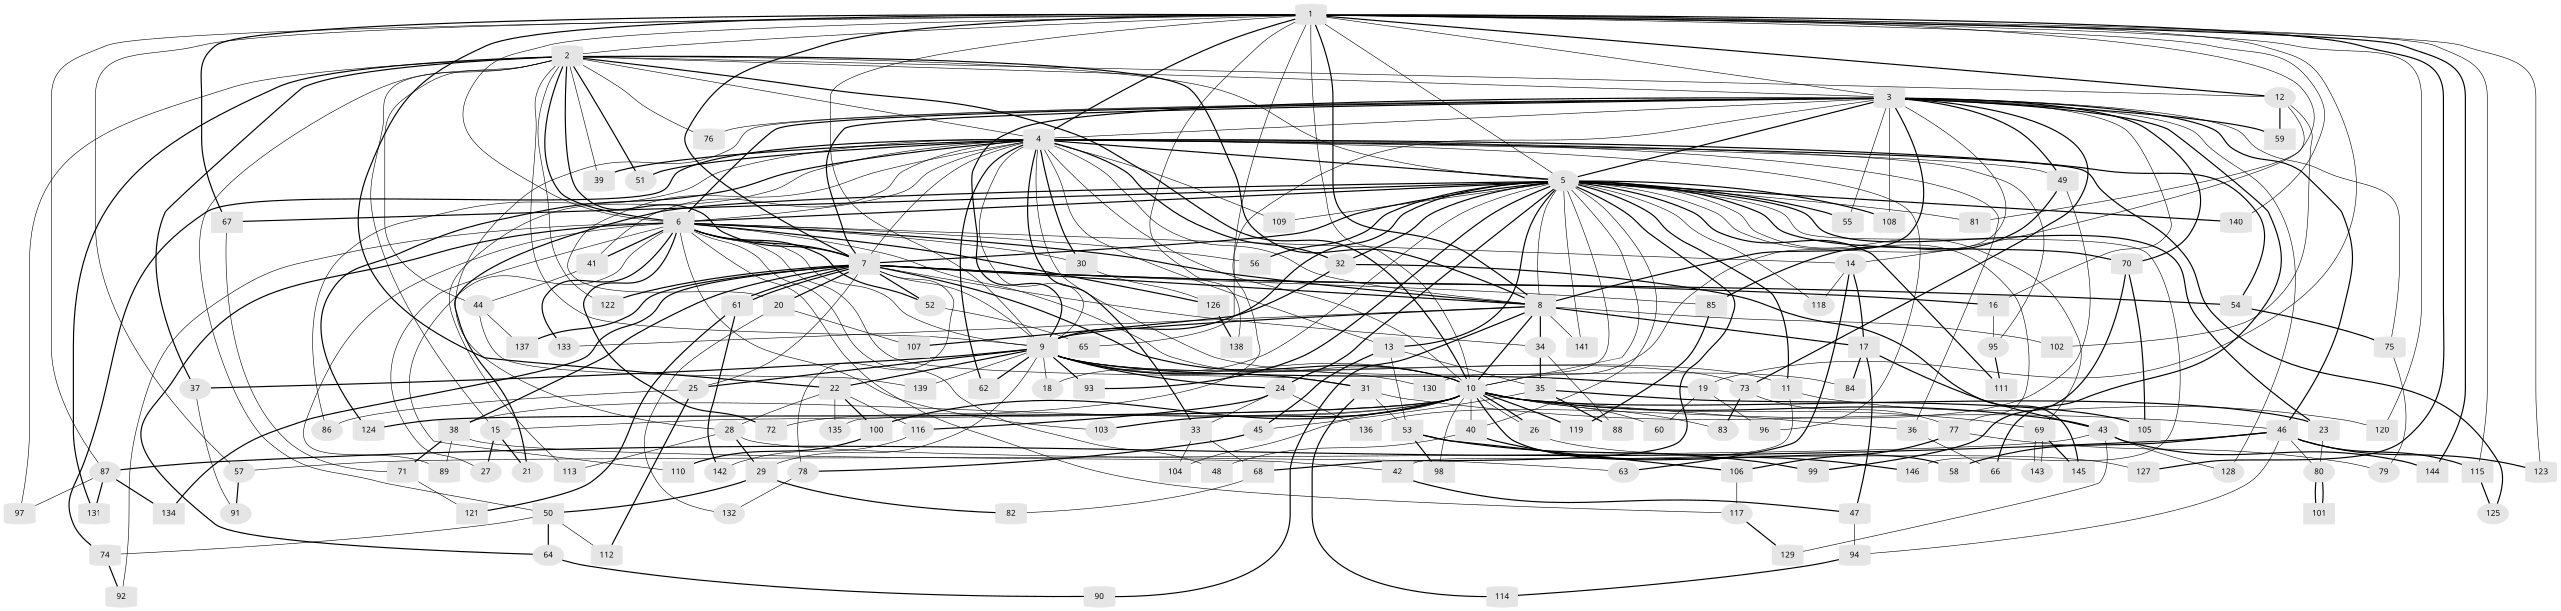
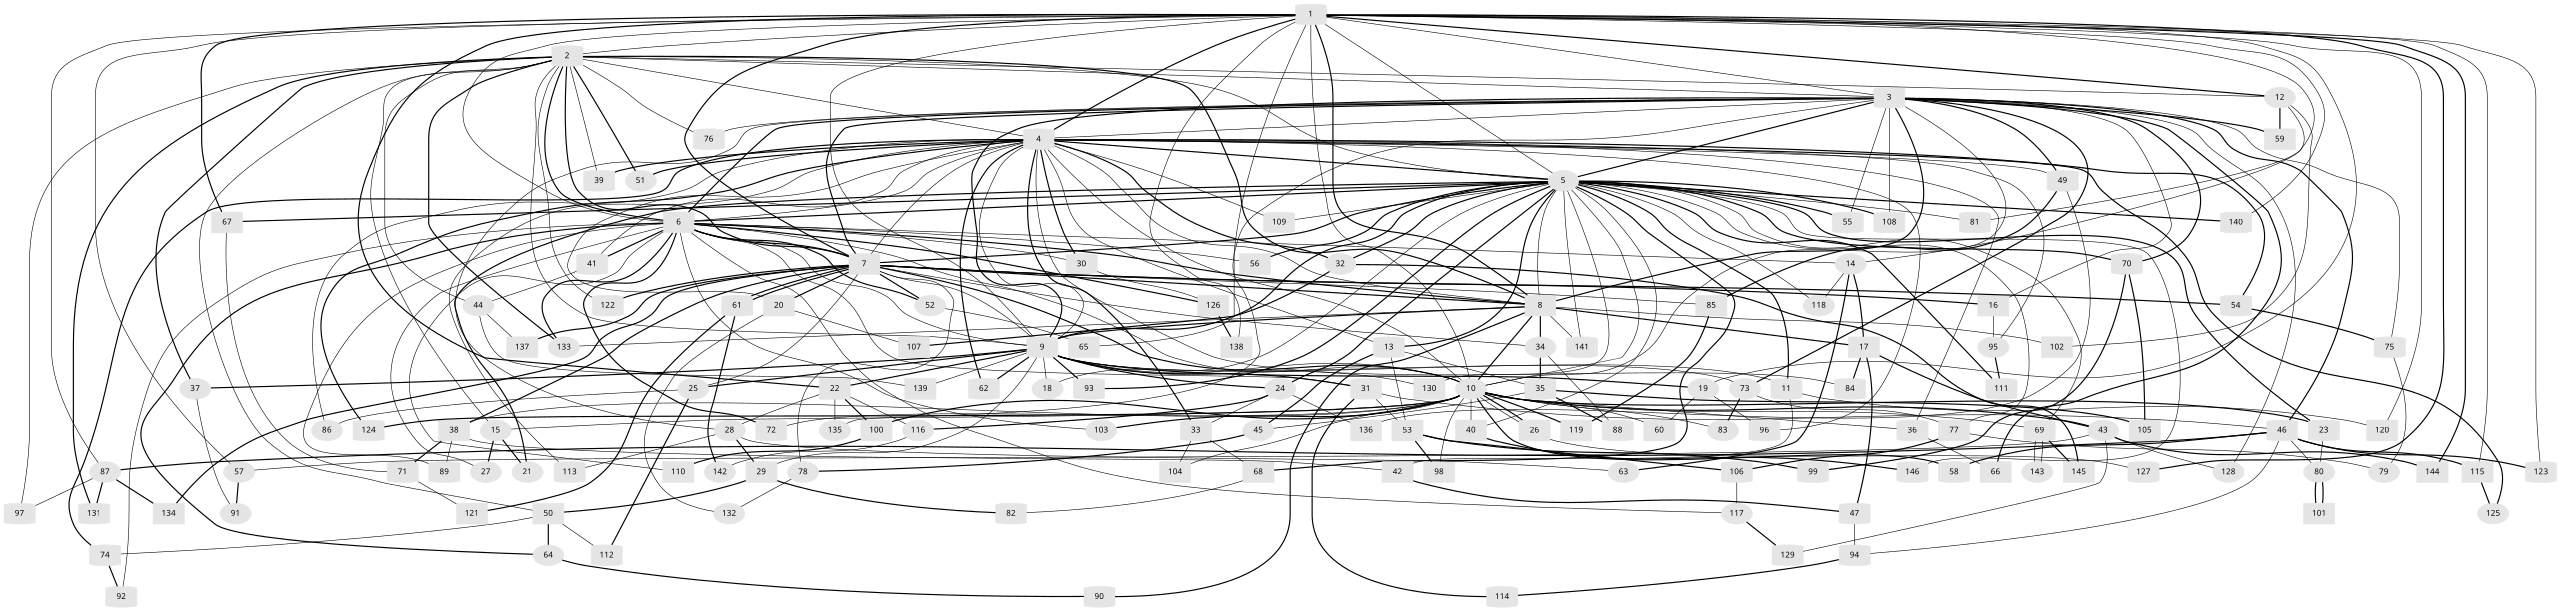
edge "2" -- "10": now "2" -- "133"
node "48": removed
